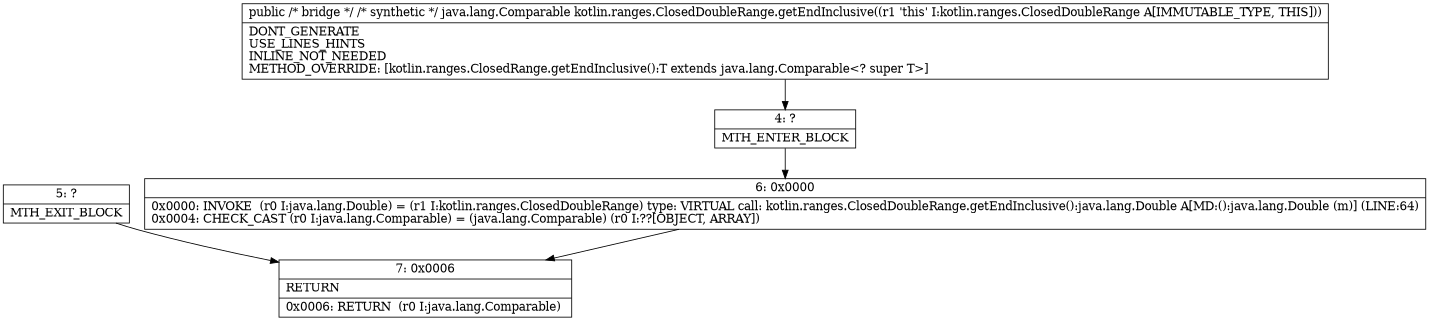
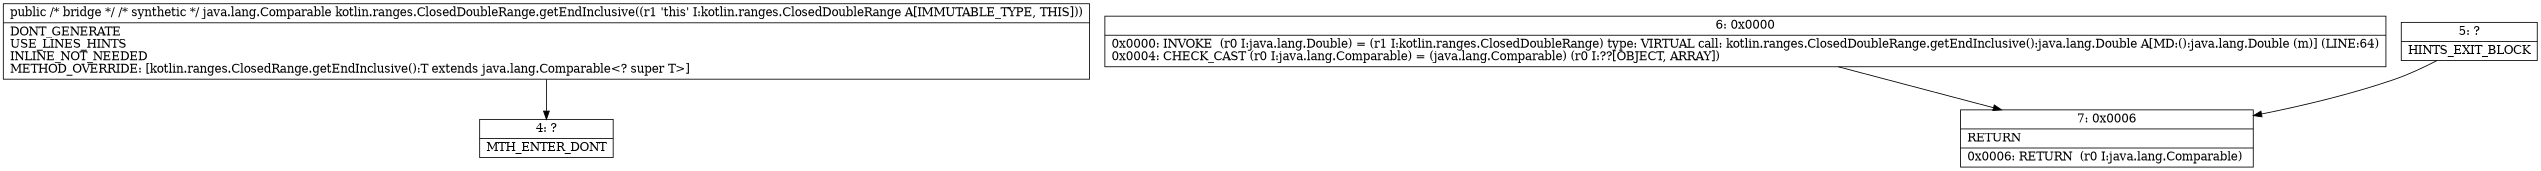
node "4: ?": text "MTH_ENTER_BLOCK" -> "MTH_ENTER_DONT"
edge "4: ?" -> "6: 0x0000": removed
node "5: ?": text "MTH_EXIT_BLOCK" -> "HINTS_EXIT_BLOCK"
